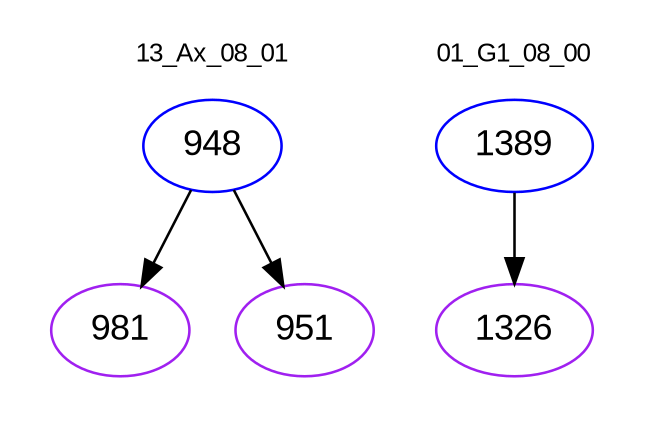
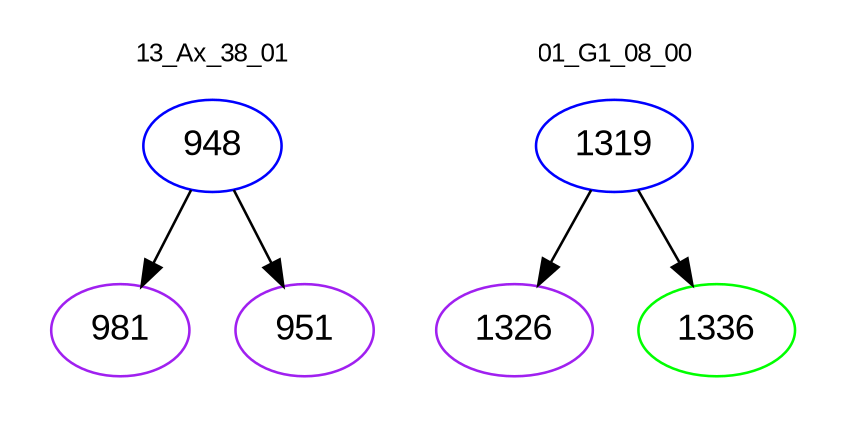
cluster "13_Ax_08_01": label "13_Ax_08_01" -> "13_Ax_38_01"
node "1389": label "1389" -> "1319"
node "1336": added
